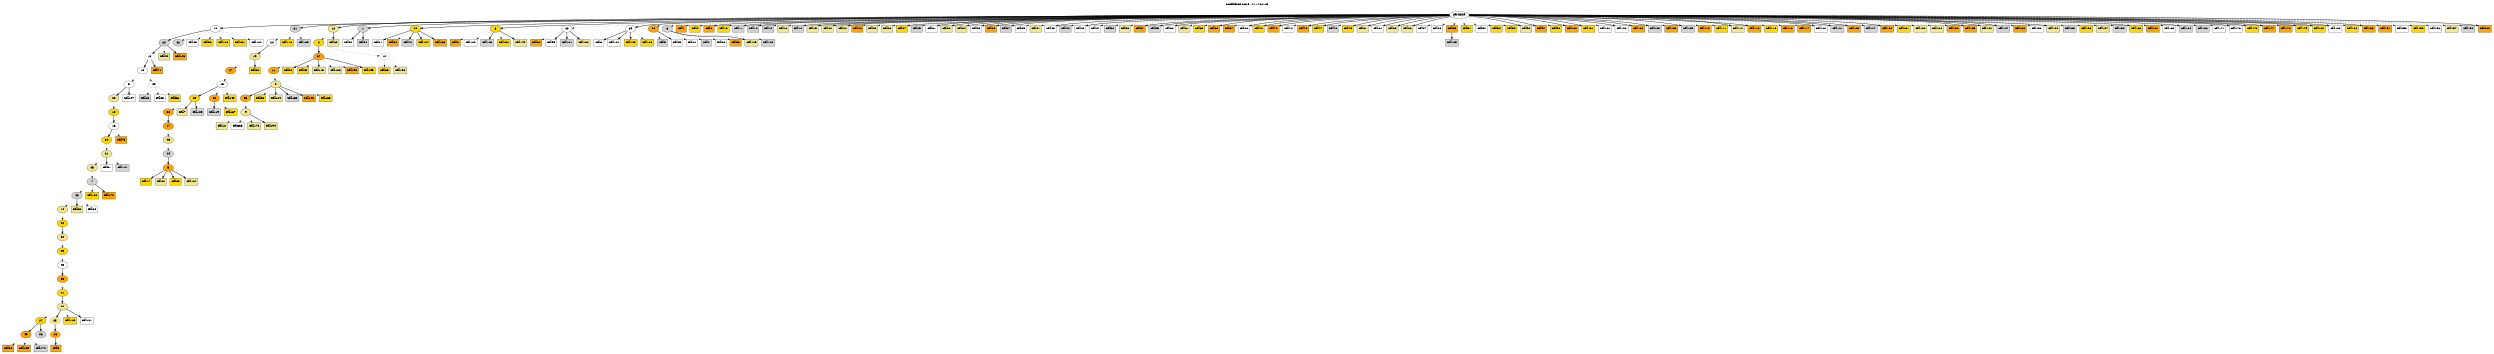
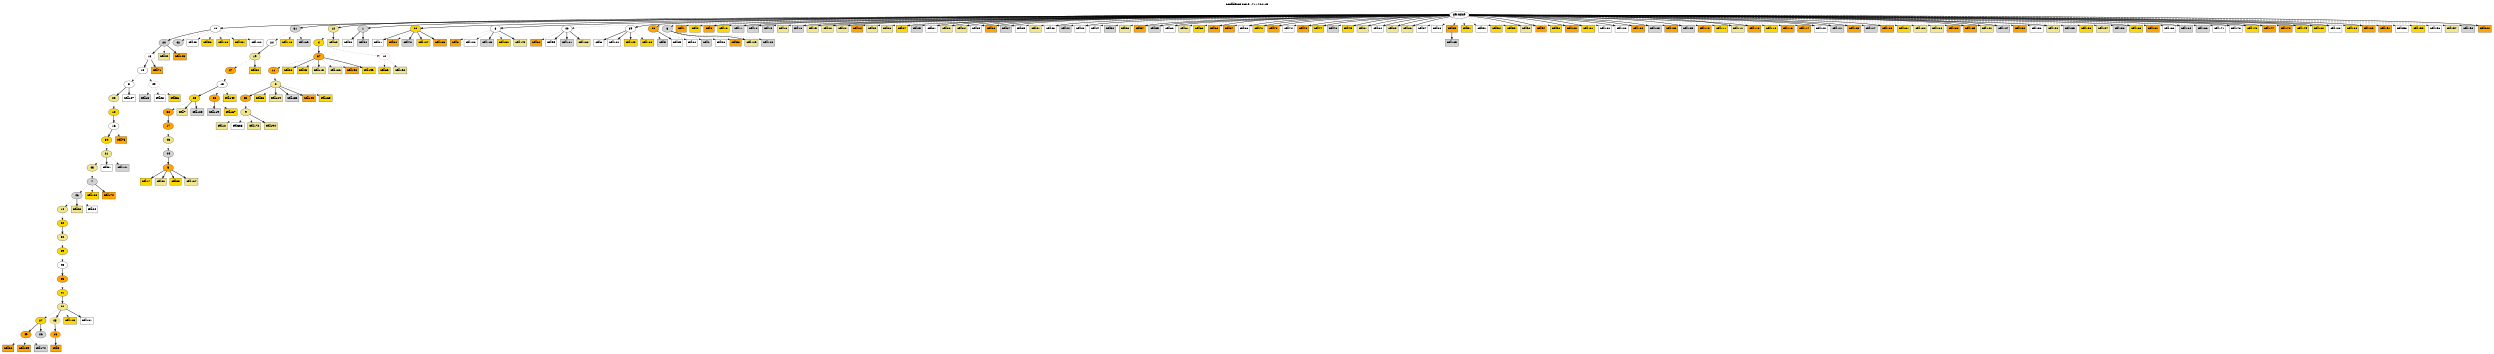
node "8": fillcolor gold -> white
node "cell97": color black -> indianred1
